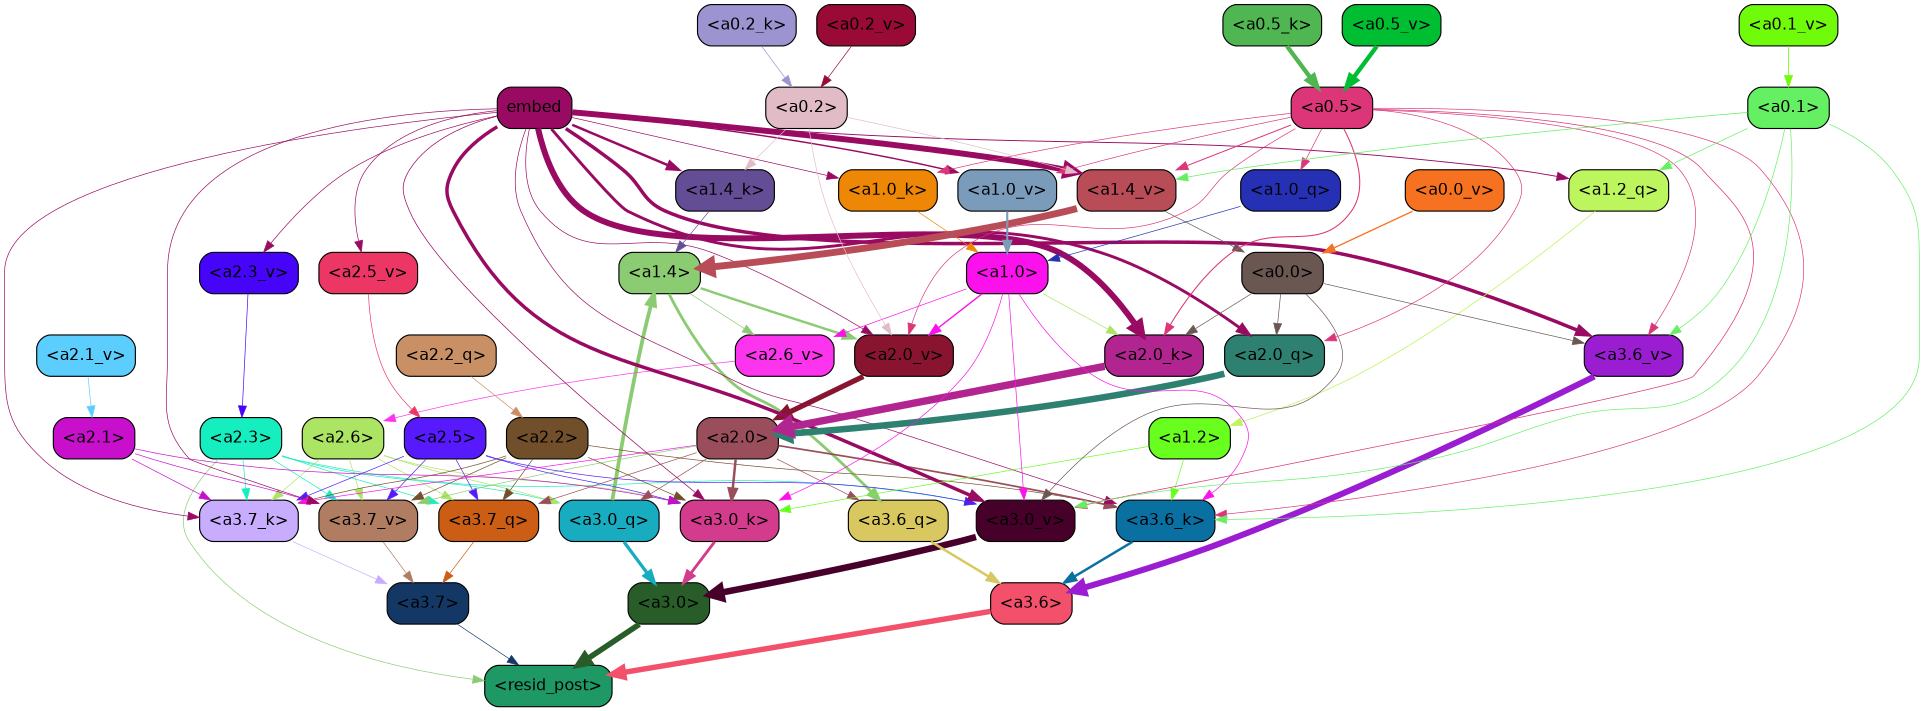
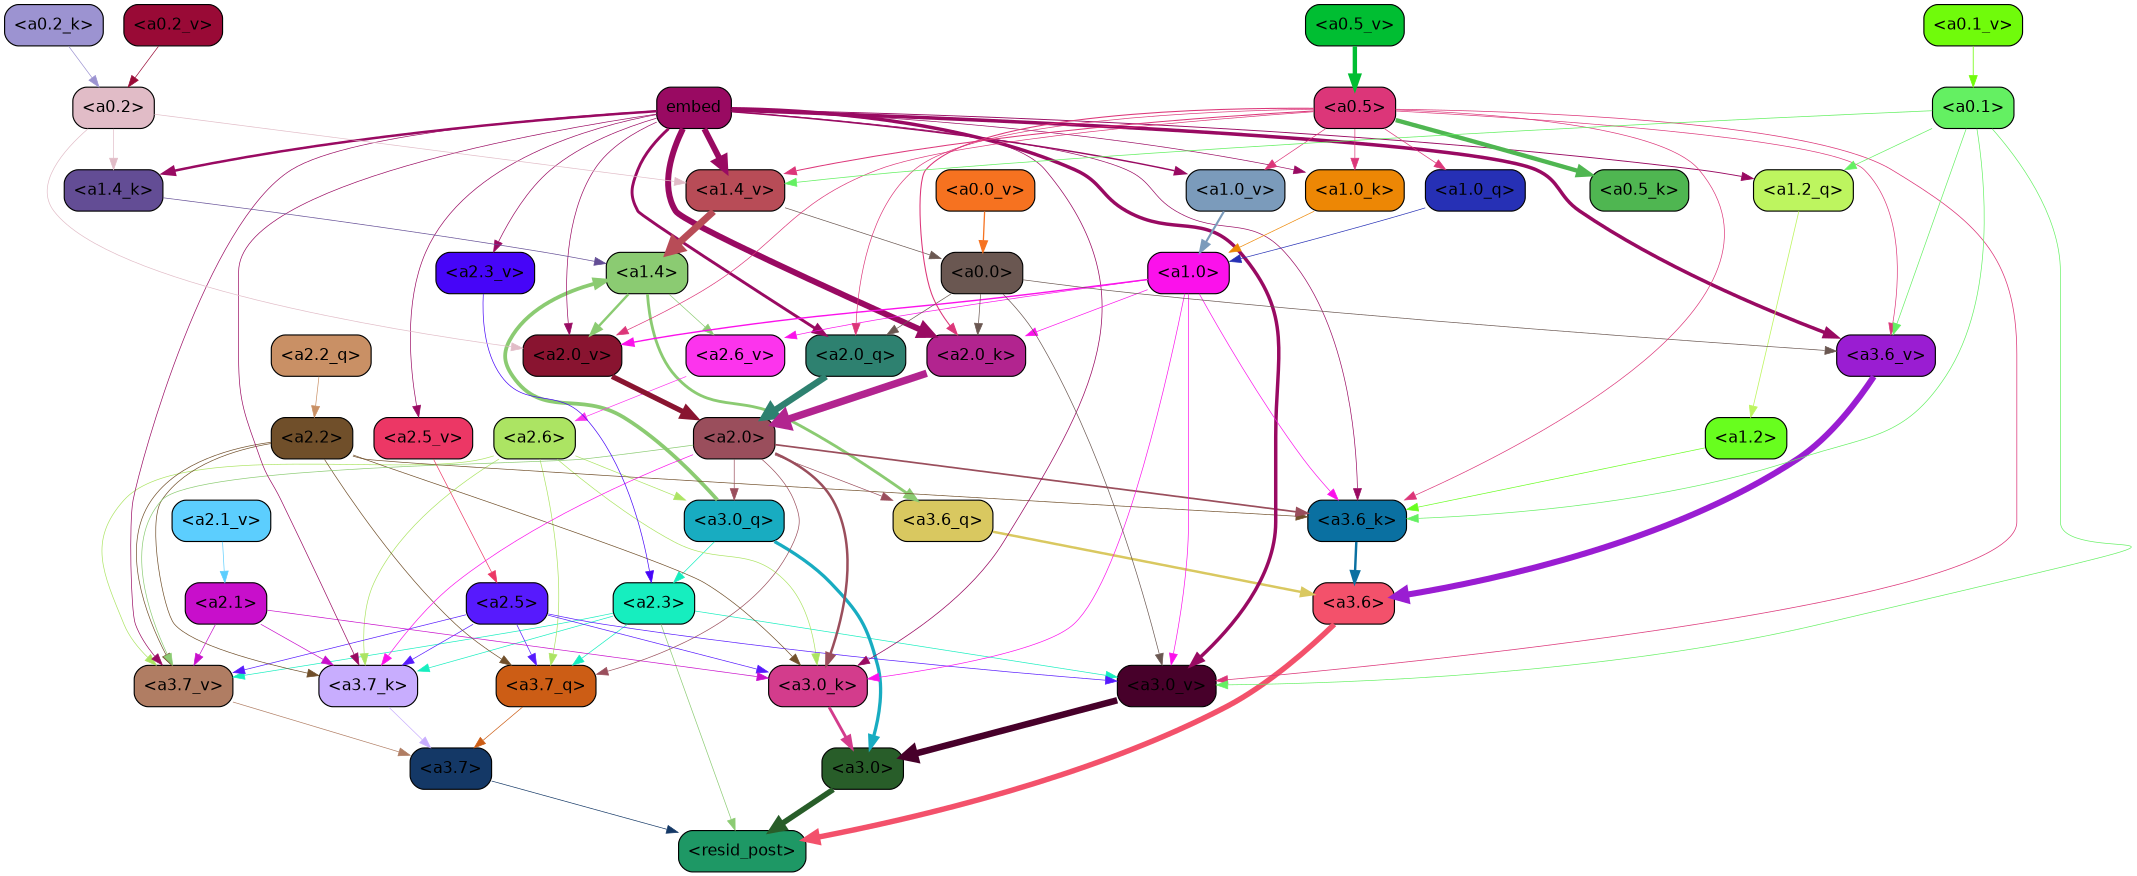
edge "<a0.5_k>" -> "<a0.5>": reversed
edge "<a1.0>" -> "<a2.0_k>": color #ace463 -> #fb11eb
edge "<a1.2>" -> "<a3.0_k>": removed
edge "<a2.3>" -> "<a3.0_q>": reversed
